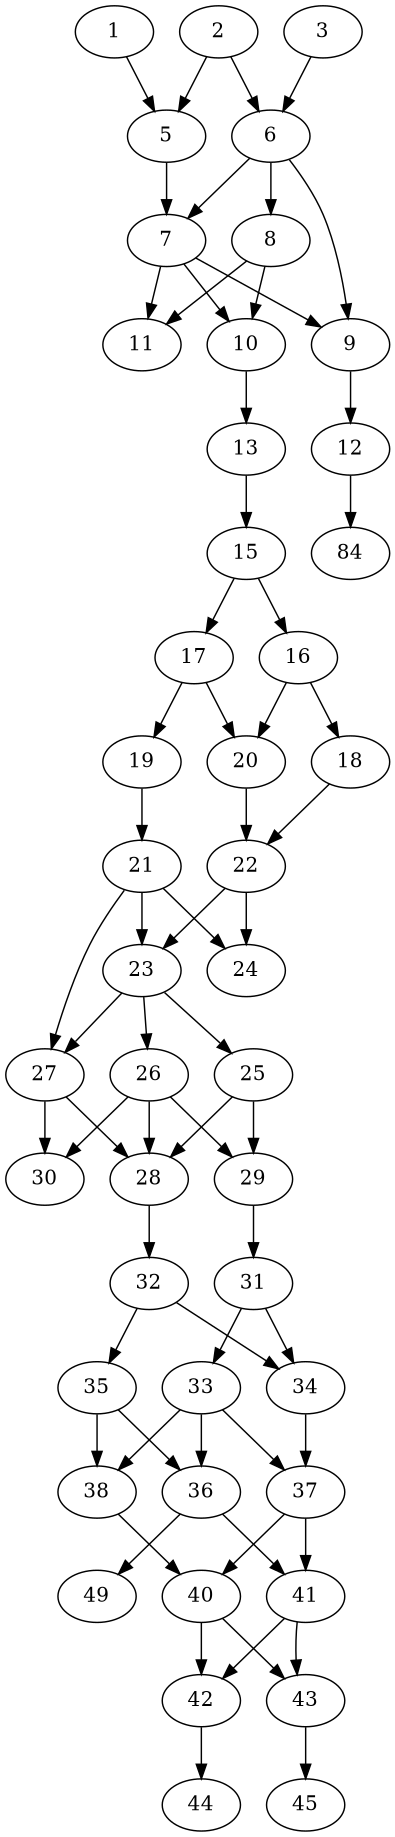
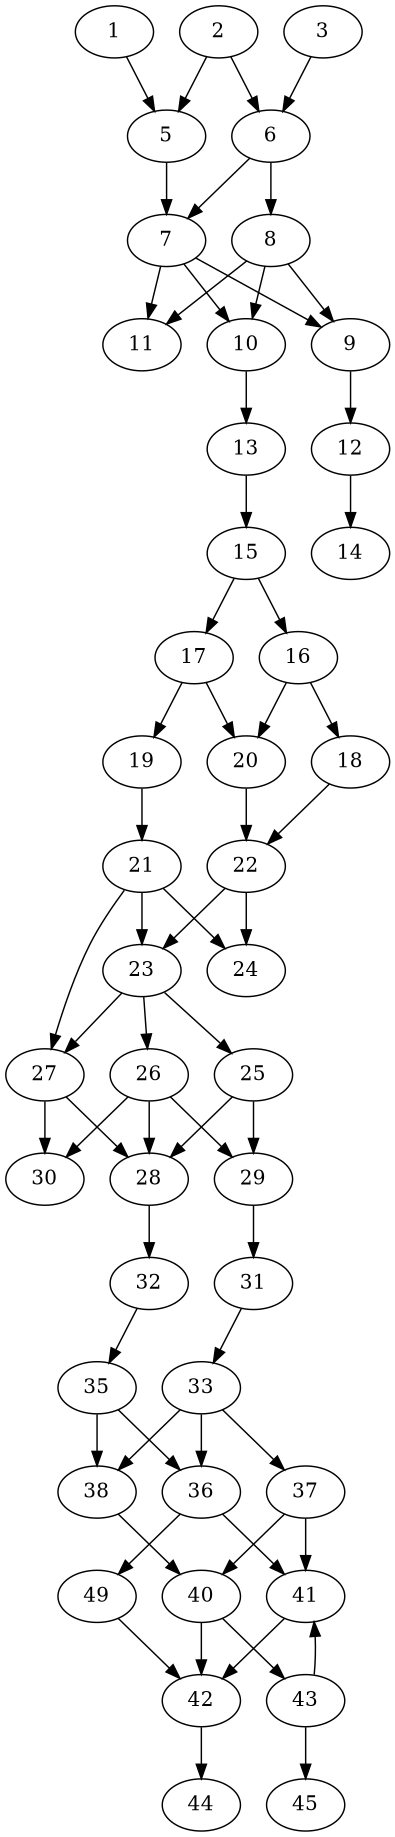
edge "6" -> "9": now "8" -> "9"
node "84": label "84" -> "14"
node "34": removed
edge "41" -> "43": reversed
edge "49" -> "42": added
